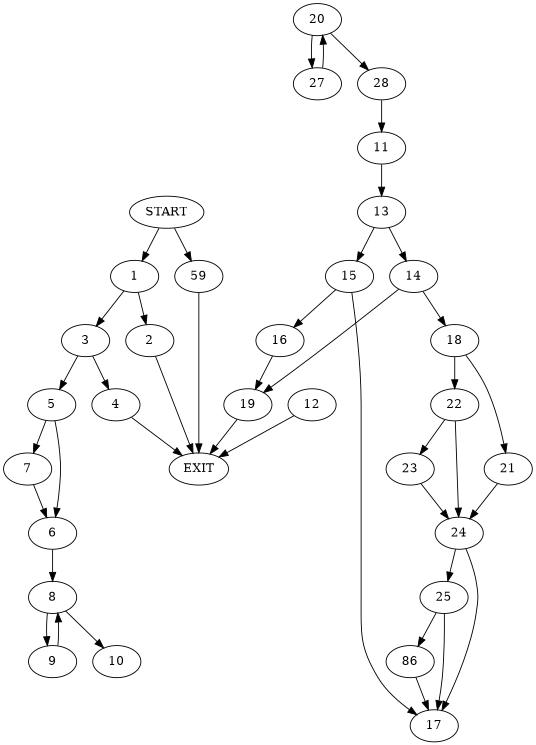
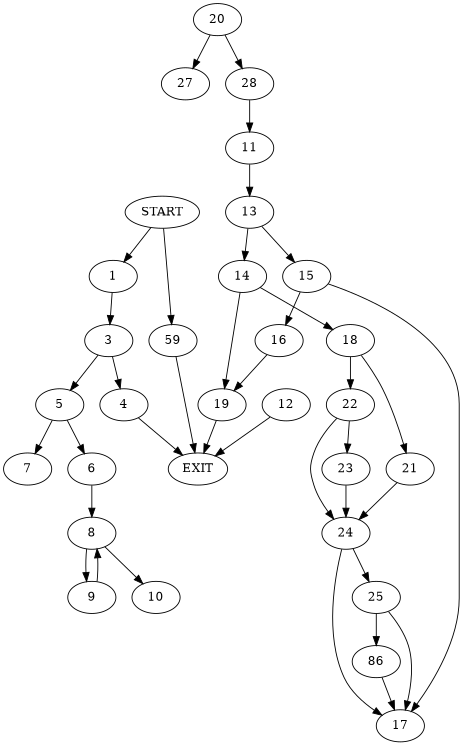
edge "27" -> "20": removed
node "2": removed
edge "7" -> "6": removed
